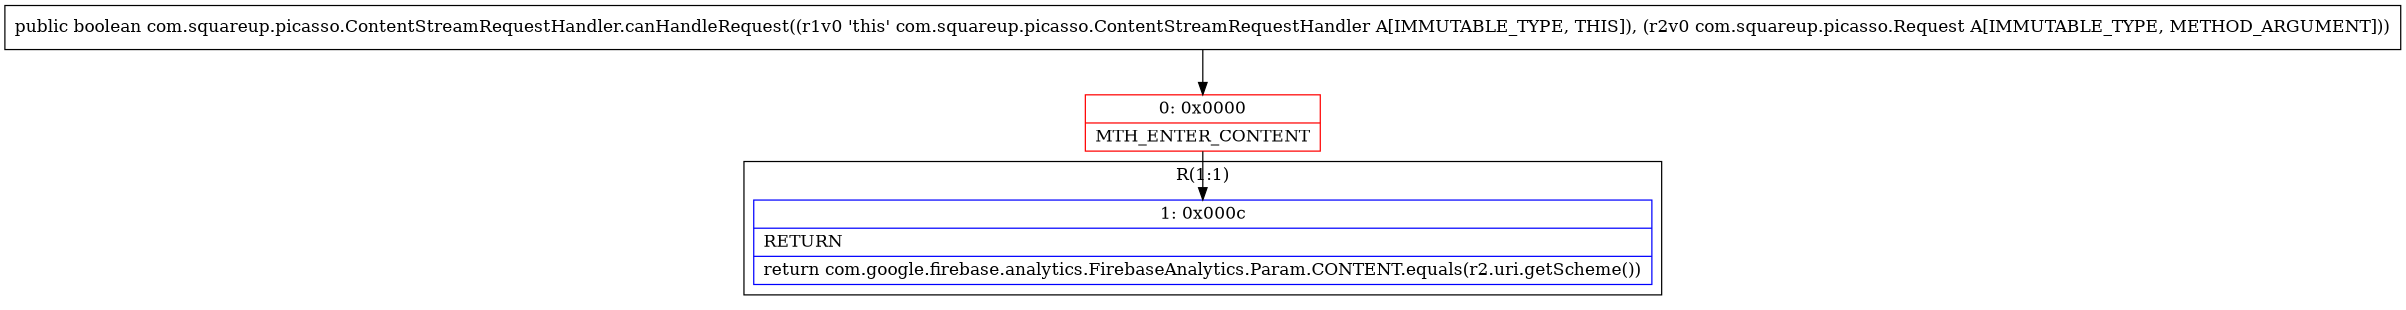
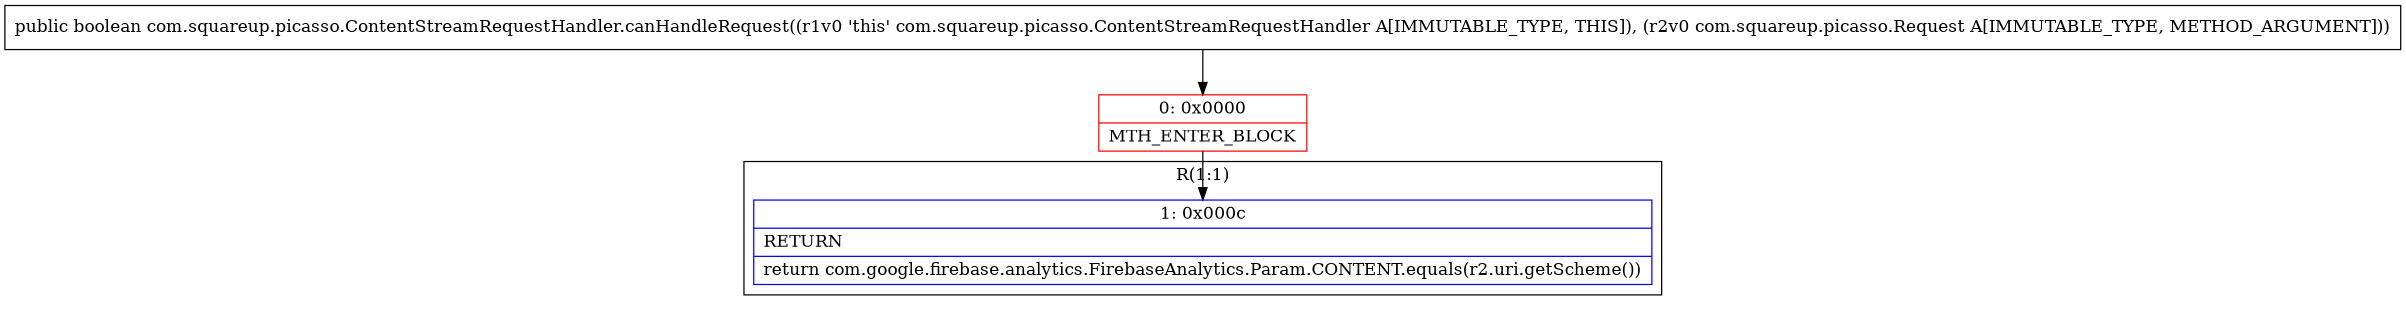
node "0: 0x0000": text "MTH_ENTER_CONTENT" -> "MTH_ENTER_BLOCK"
